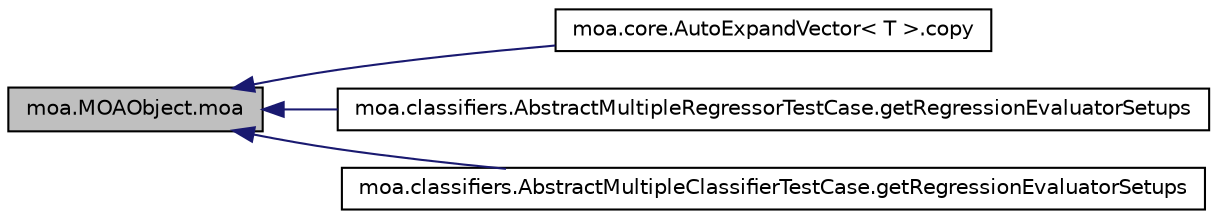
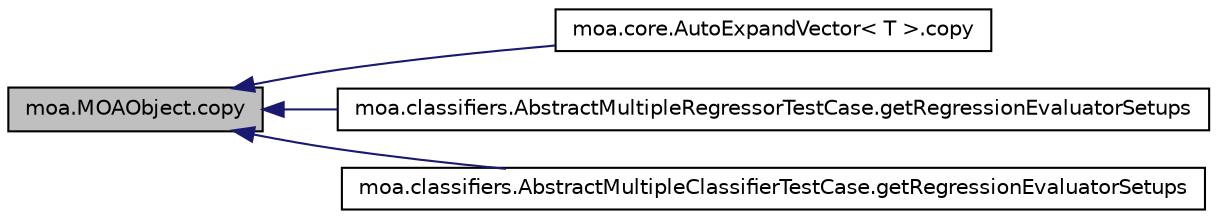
node "moa.MOAObject.moa": label "moa.MOAObject.moa" -> "moa.MOAObject.copy"
